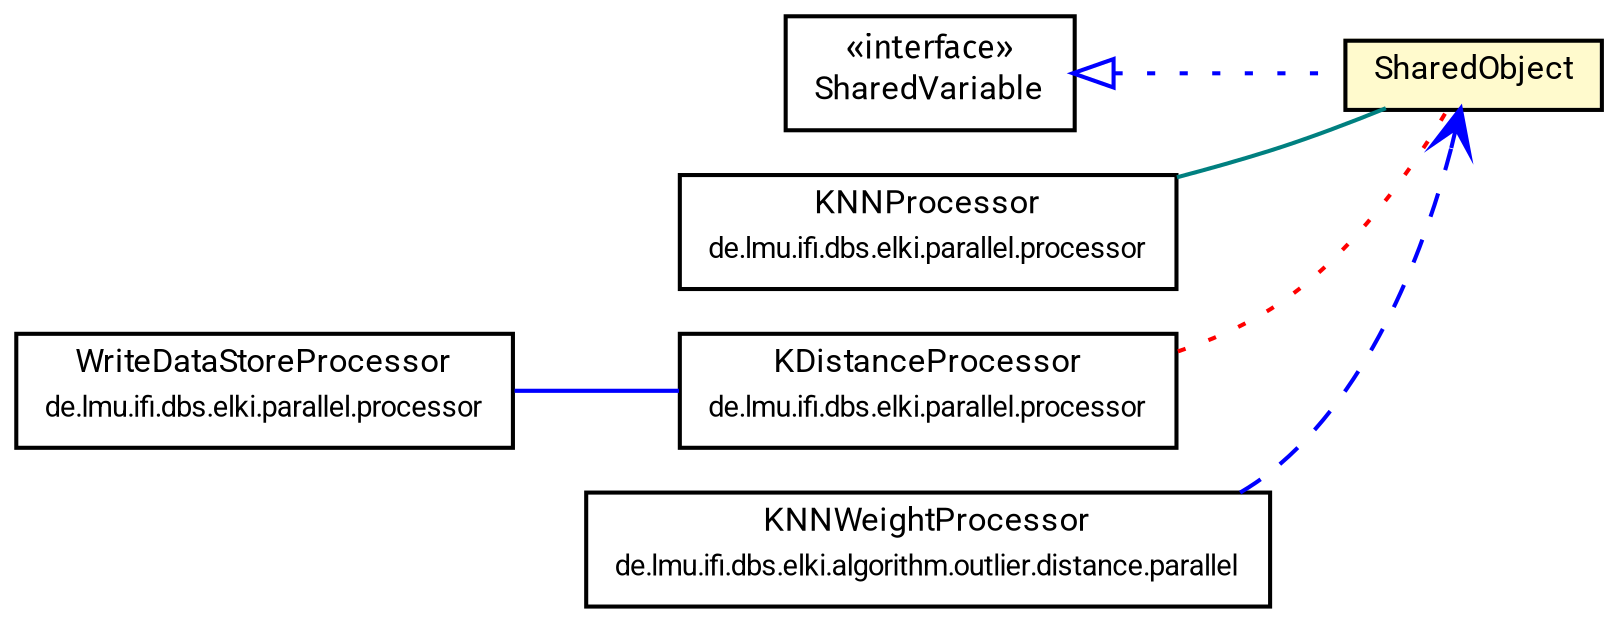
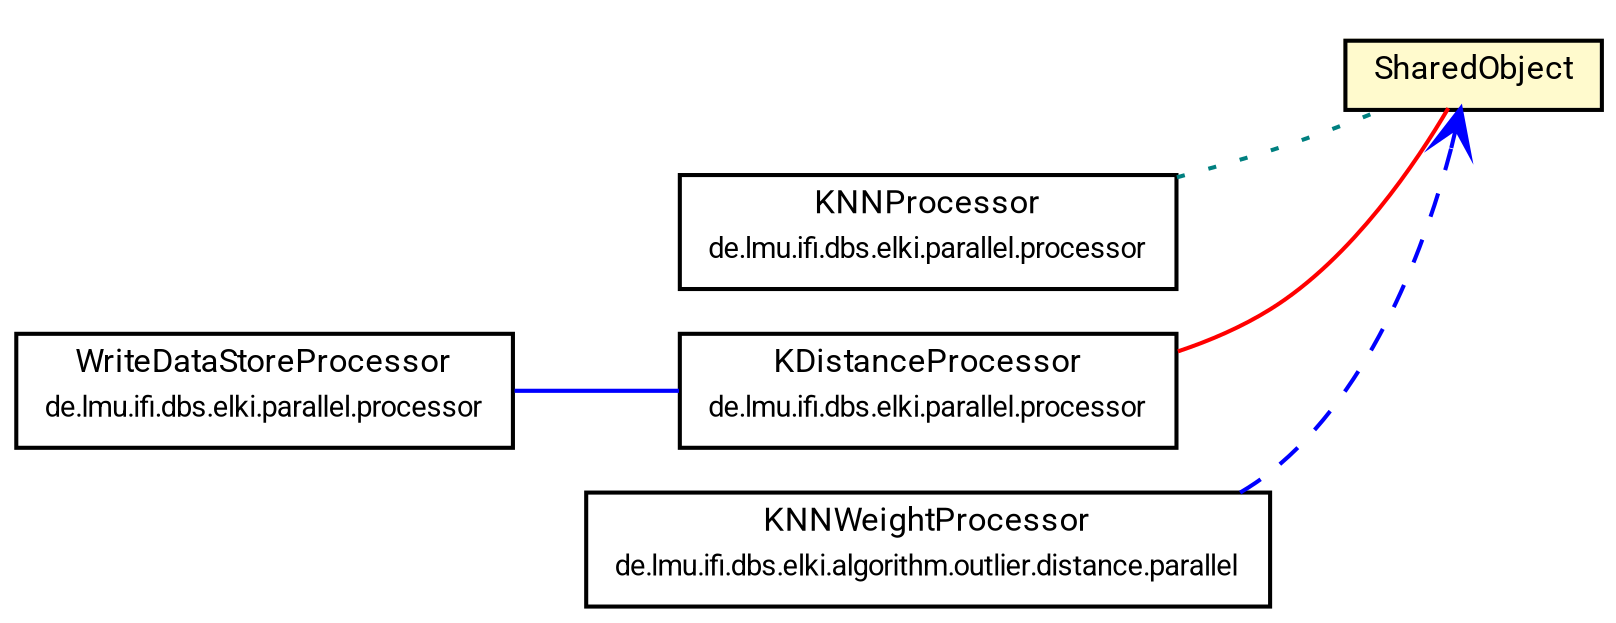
node "SharedVariable": removed
edge "SharedObject" -- "KNNProcessor": style solid -> dotted
edge "SharedObject" -- "KDistanceProcessor": style dotted -> solid
